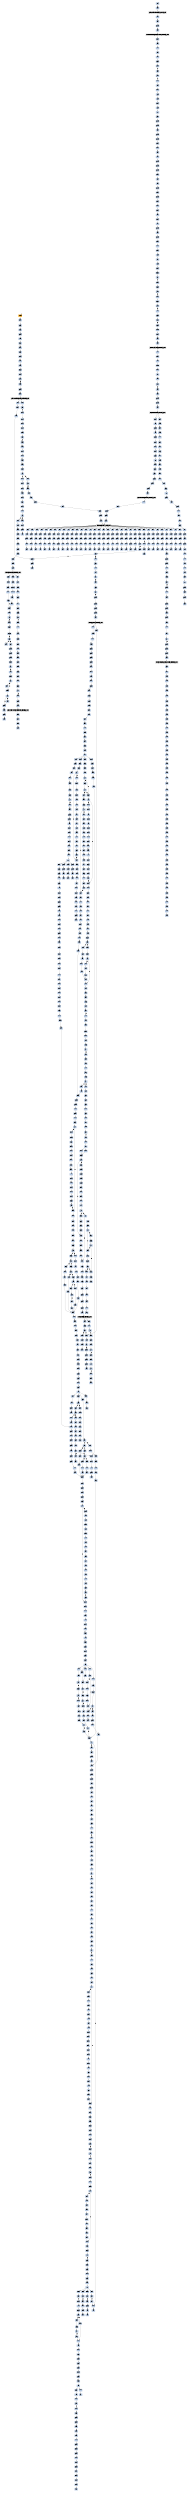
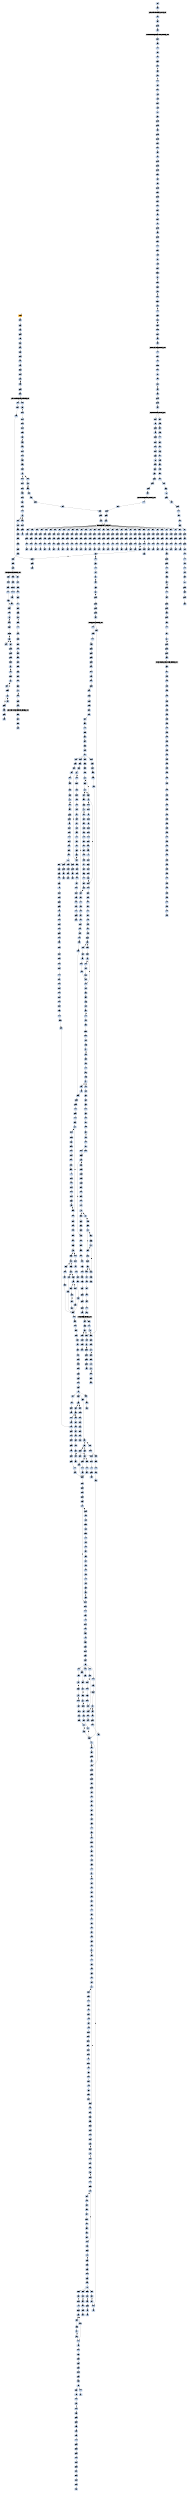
edge "js" -> "sarl": now "js" -> "lodsb"
